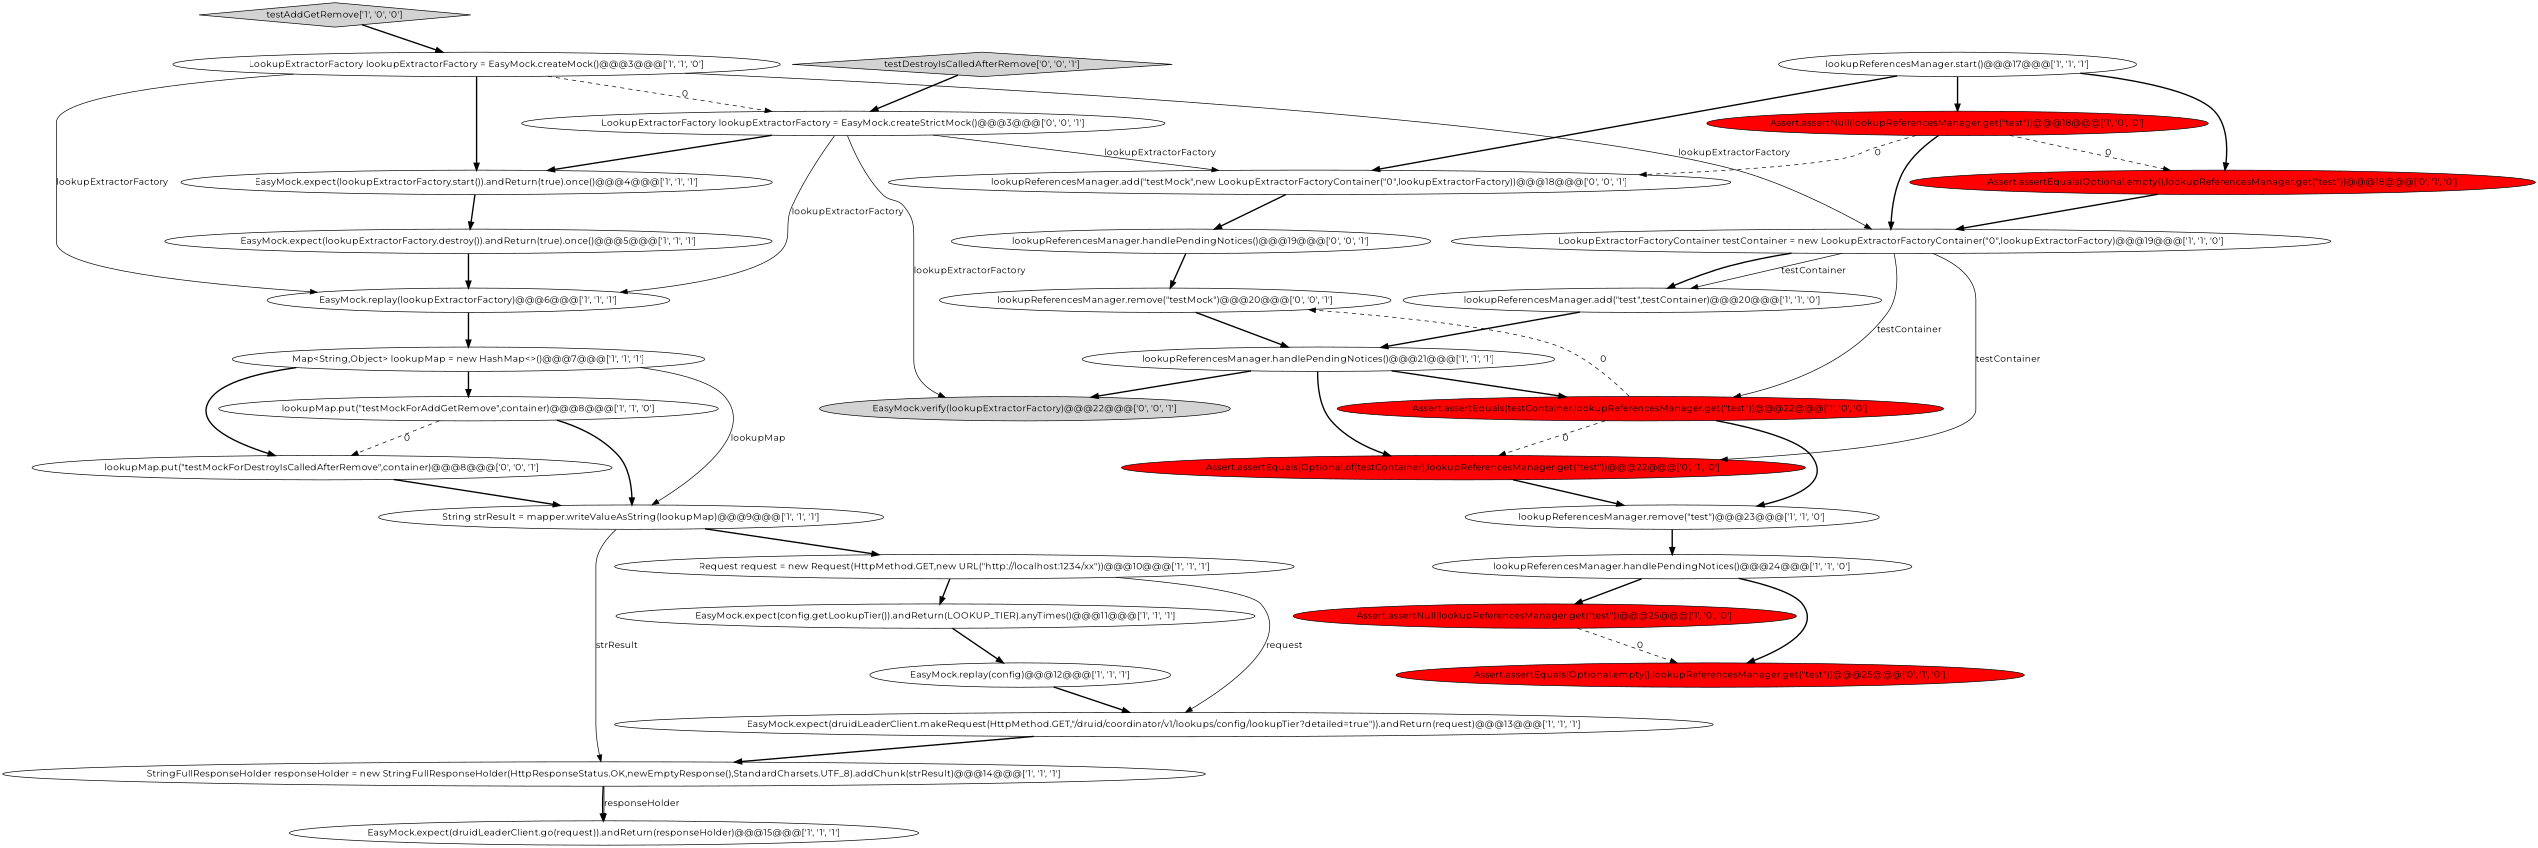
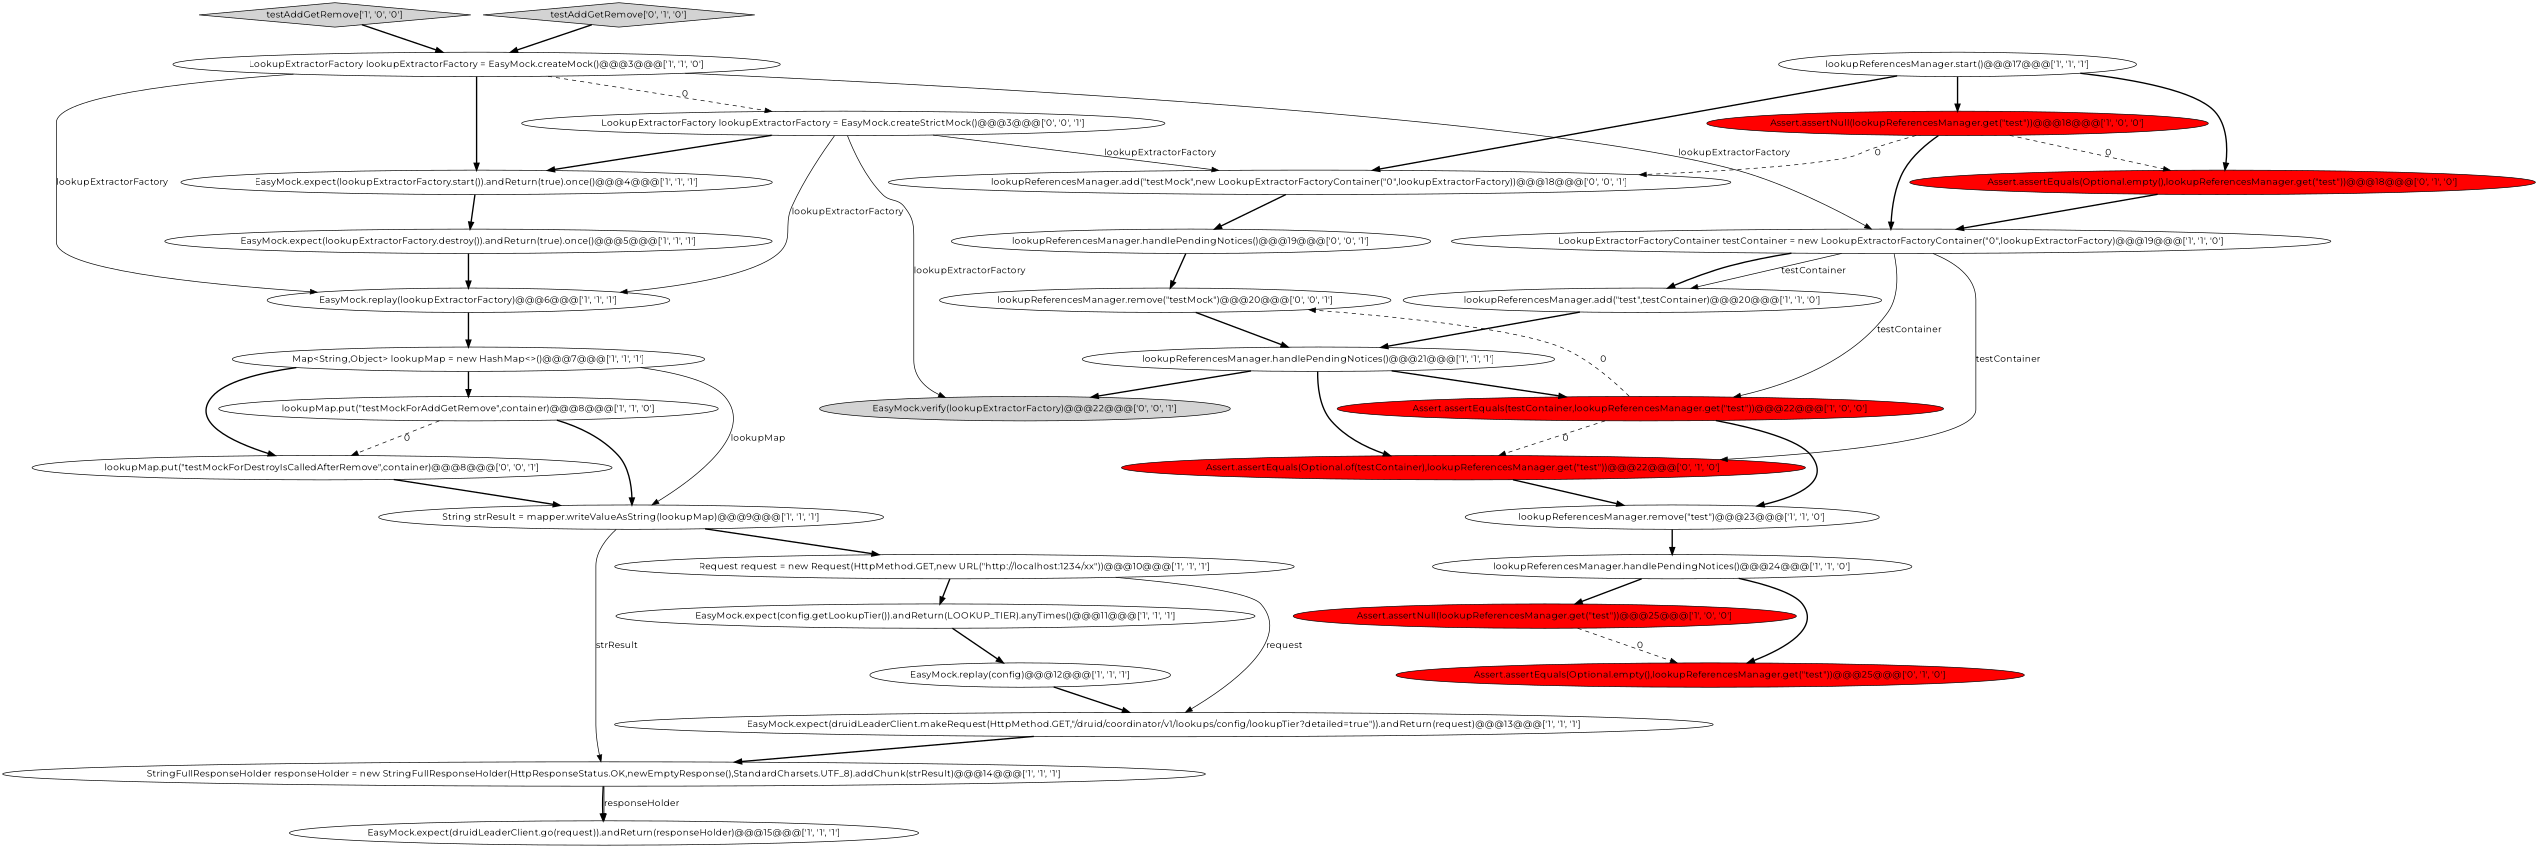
node "testAddGetRemove['0', '1', '0']": added
node "testDestroyIsCalledAfterRemove['0', '0', '1']": removed
